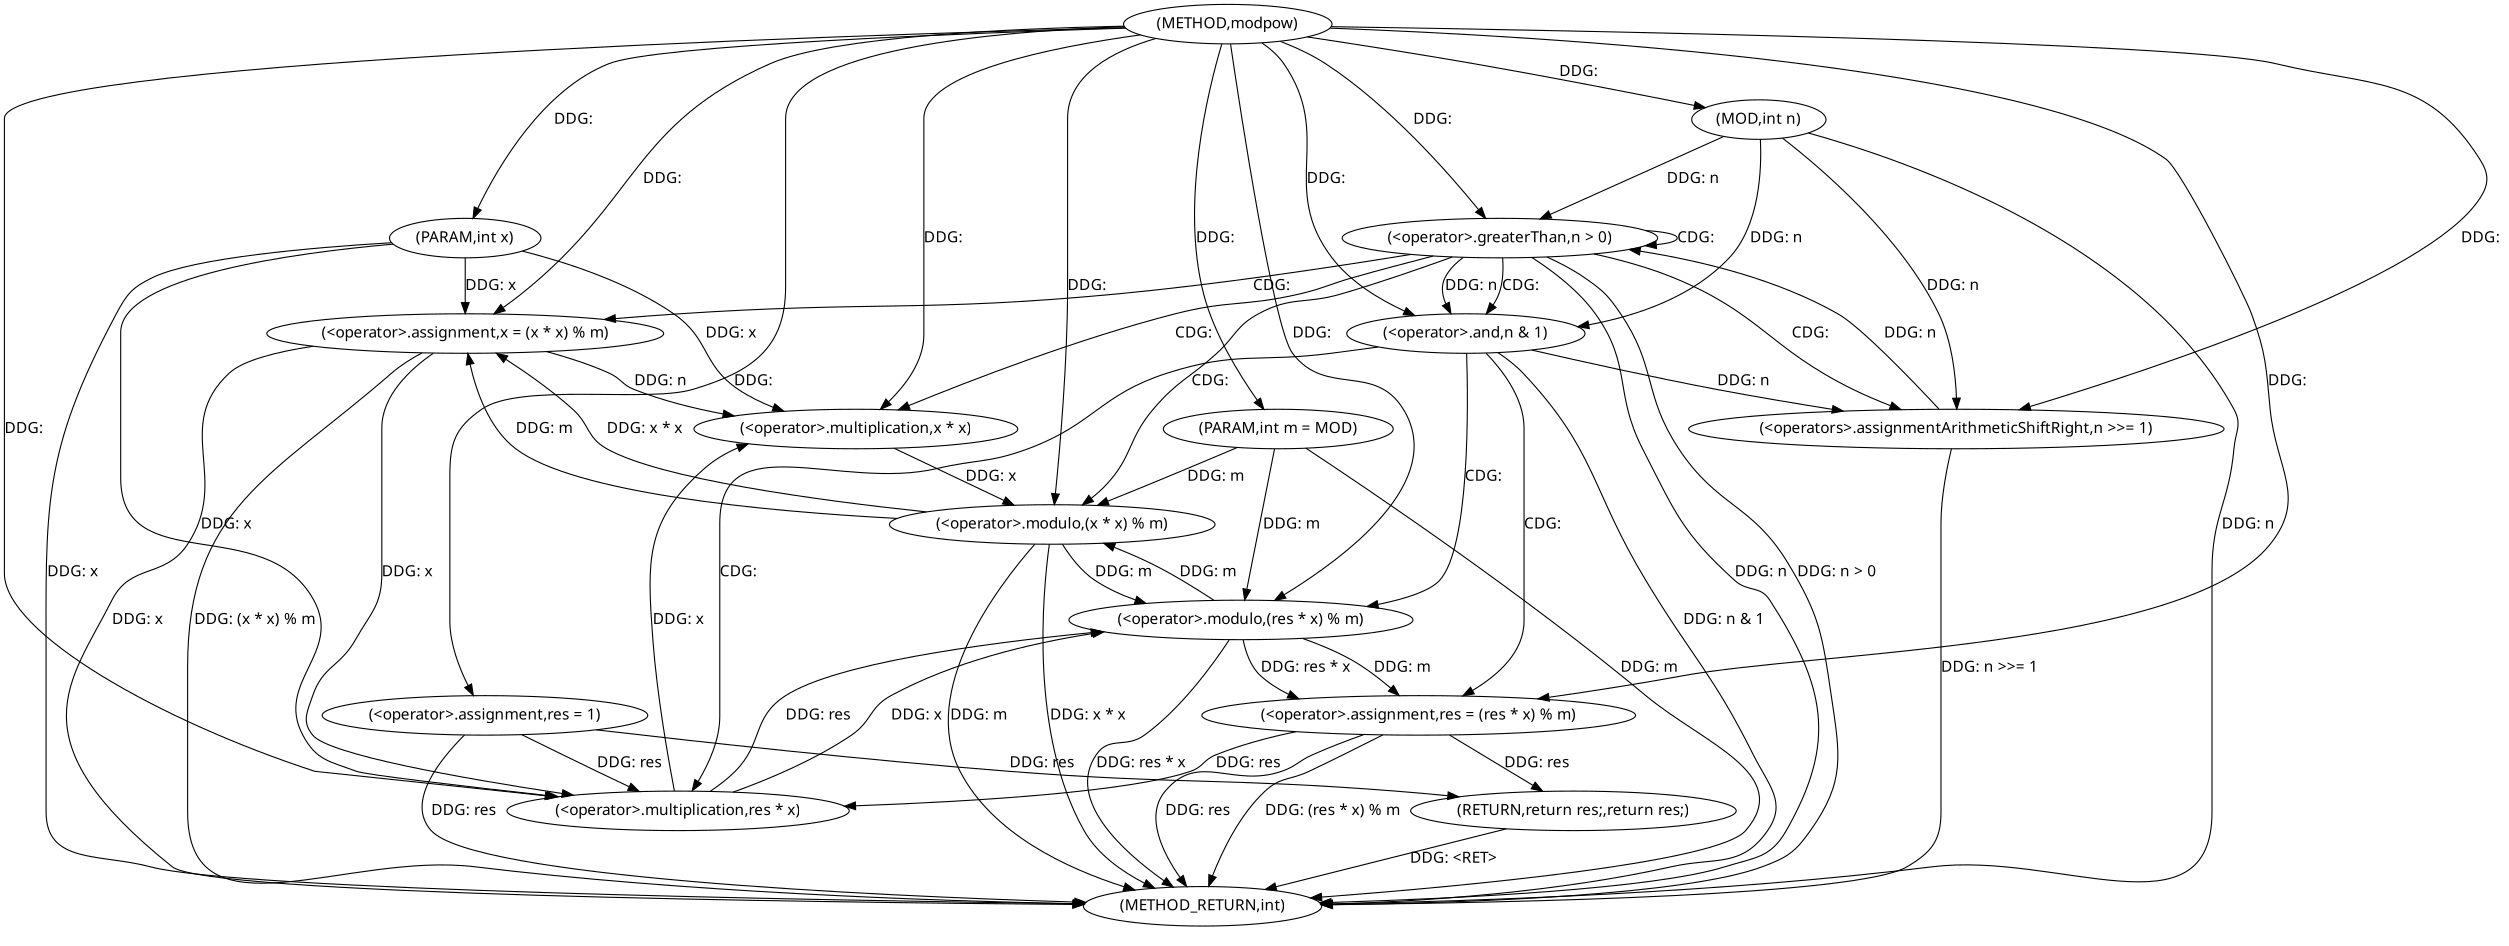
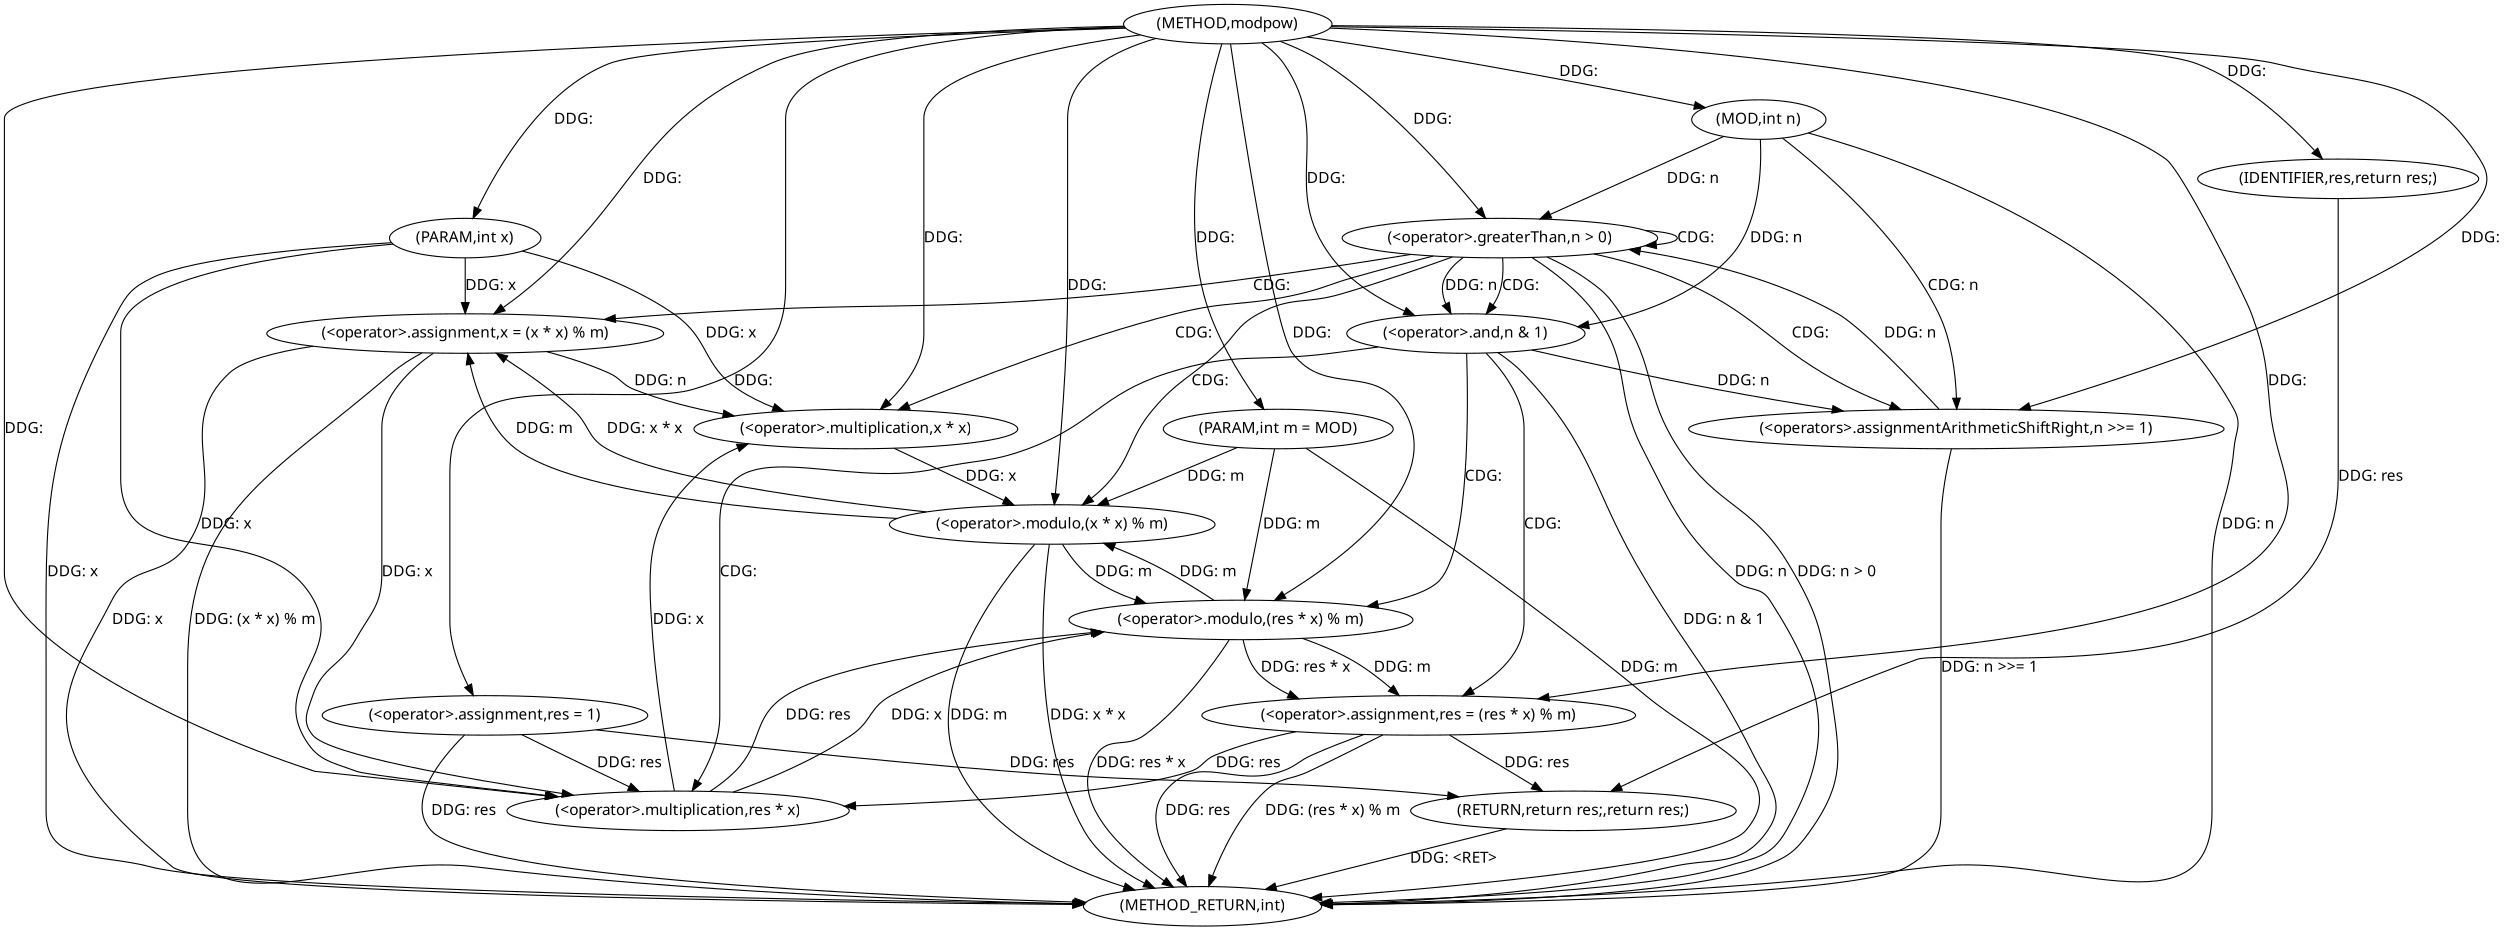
node "(IDENTIFIER,res,return res;)": added
edge "(MOD,int n)" -> "(<operators>.assignmentArithmeticShiftRight,n >>= 1)": label "DDG: n" -> "CDG: n"
